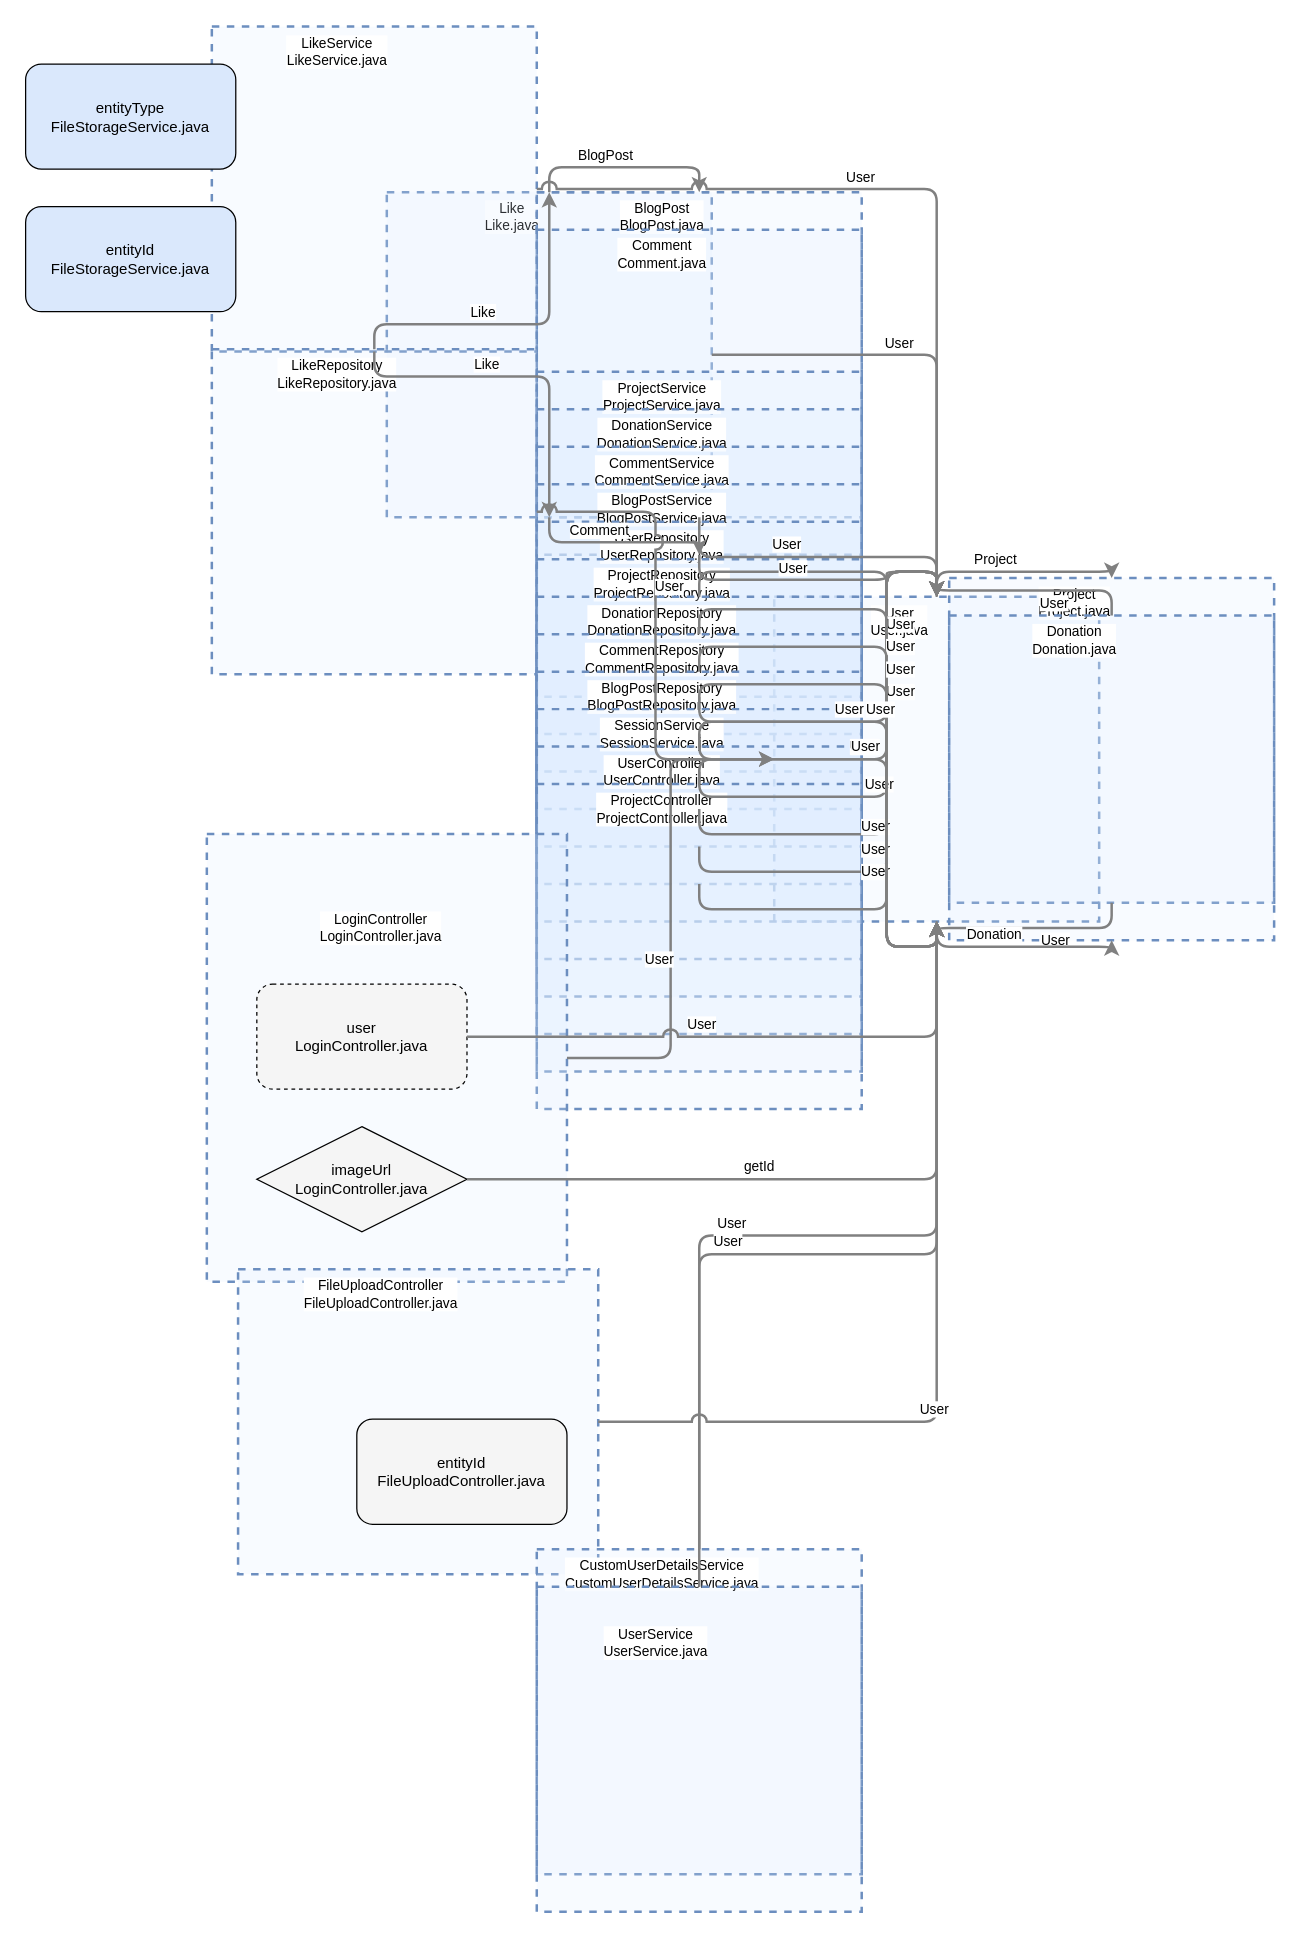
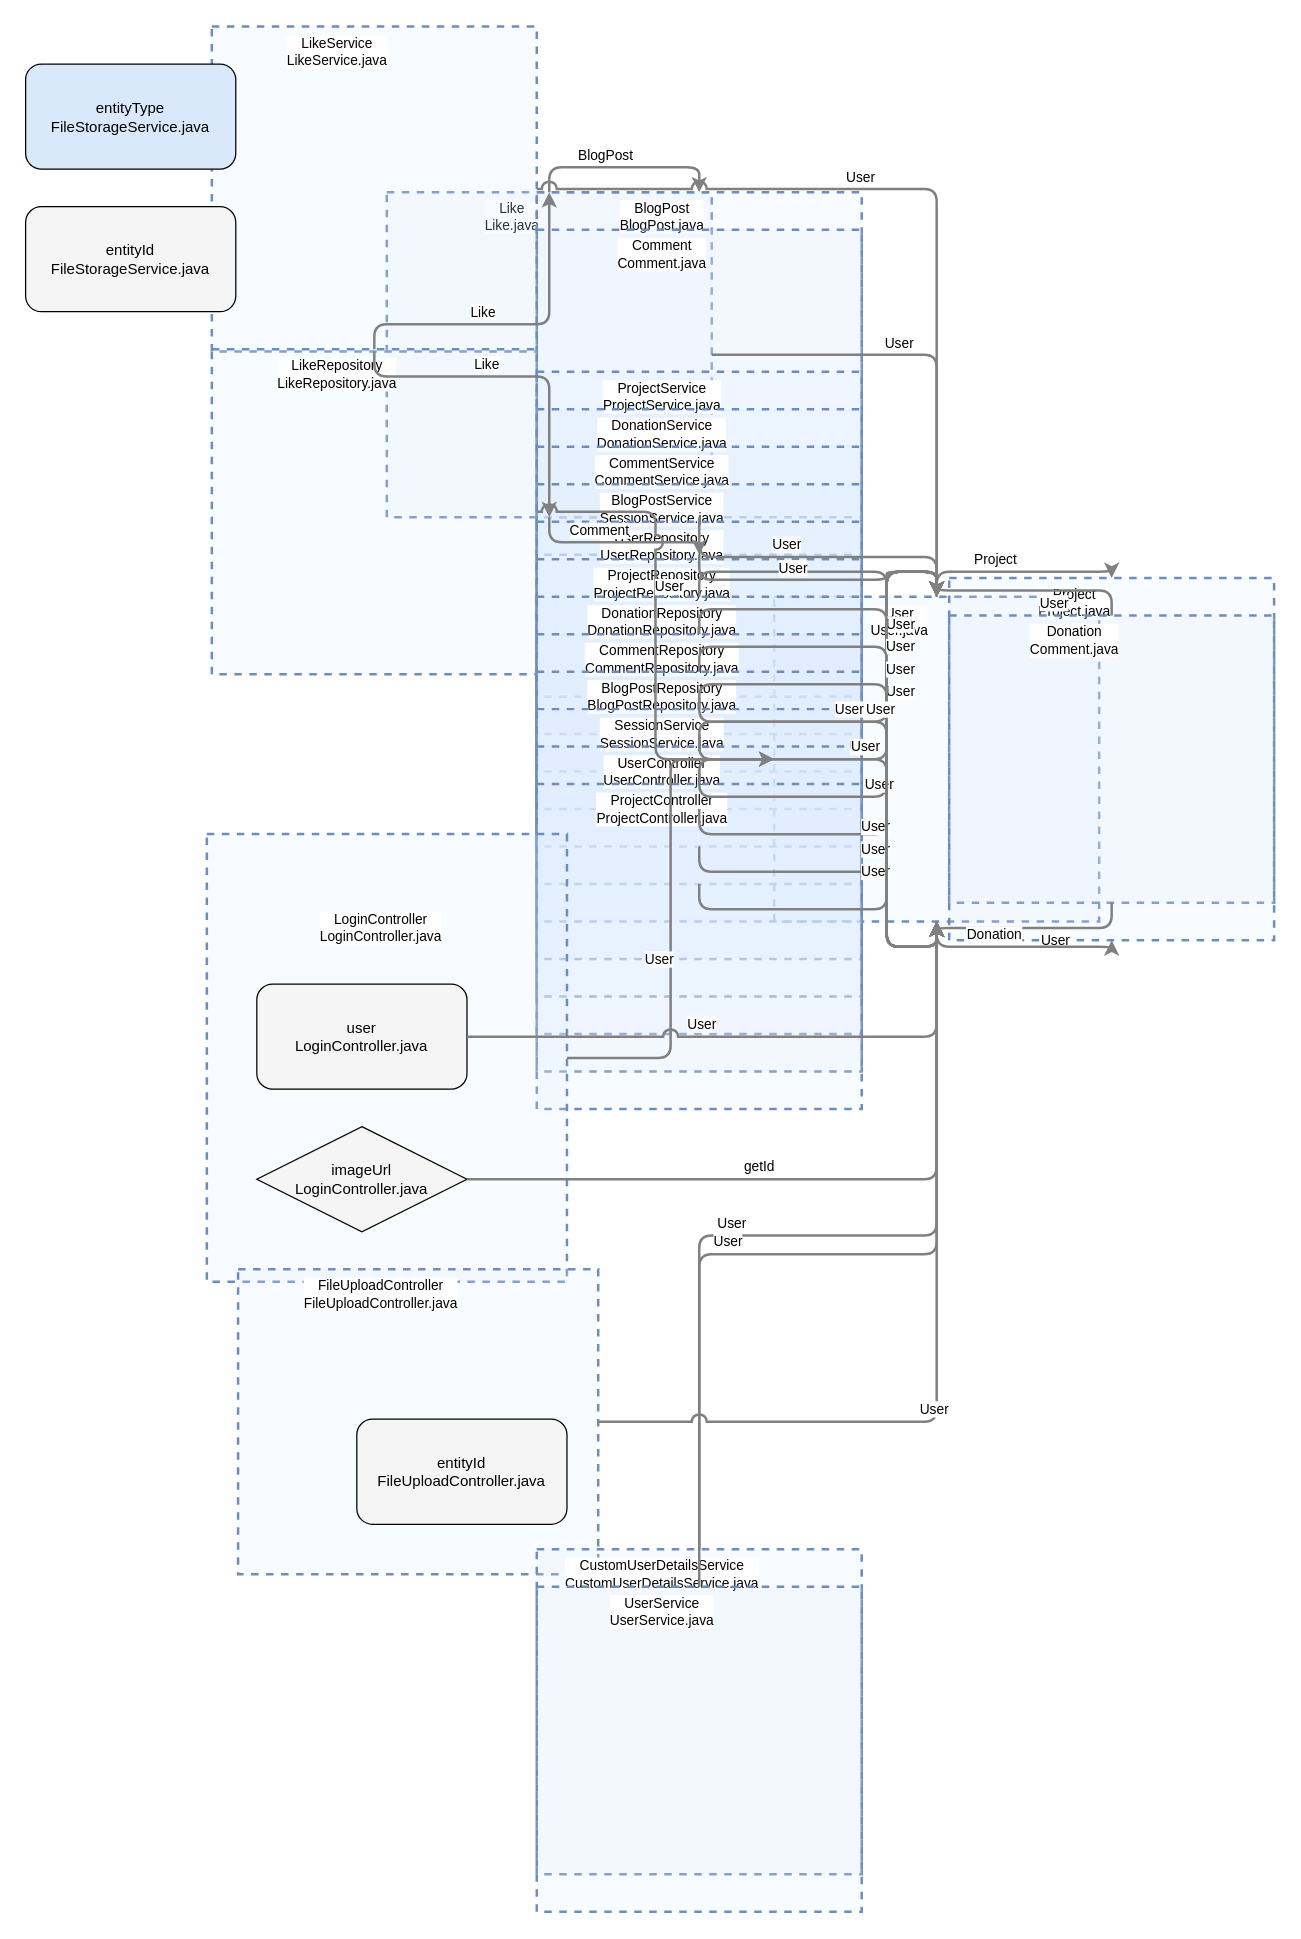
node "entityId FileStorageService.java": fillcolor #dae8fc -> #f5f5f5
node "BlogPostService BlogPostService.java": label "BlogPostService BlogPostService.java" -> "BlogPostService SessionService.java"
node "Donation Donation.java": label "Donation Donation.java" -> "Donation Comment.java"
node "user LoginController.java": style dashed -> solid
node "UserService UserService.java": moved (656, 1643) -> (662, 1612)
